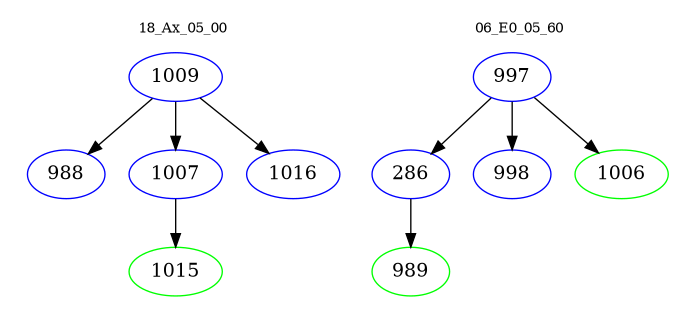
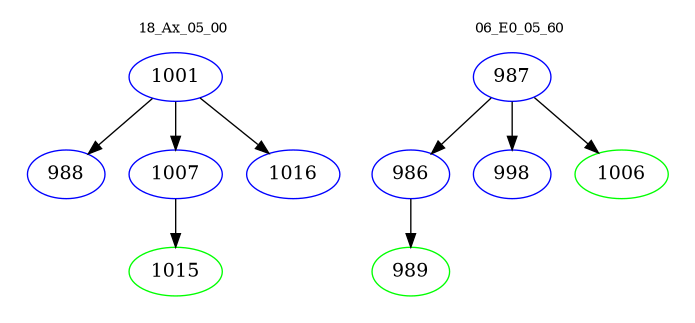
node "1009": label "1009" -> "1001"
node "997": label "997" -> "987"
node "286": label "286" -> "986"
